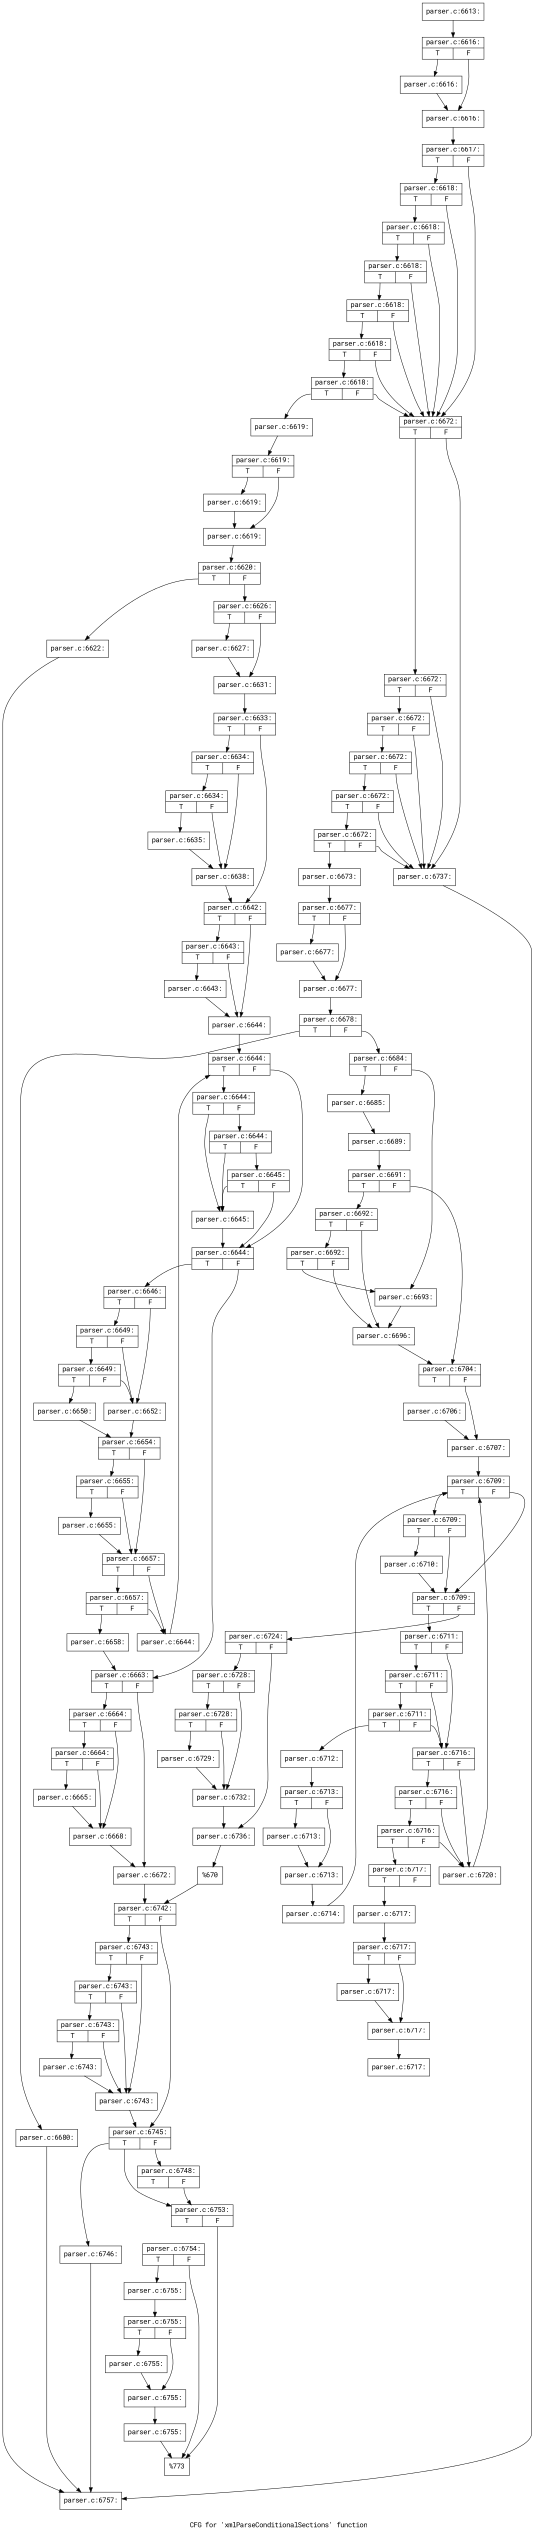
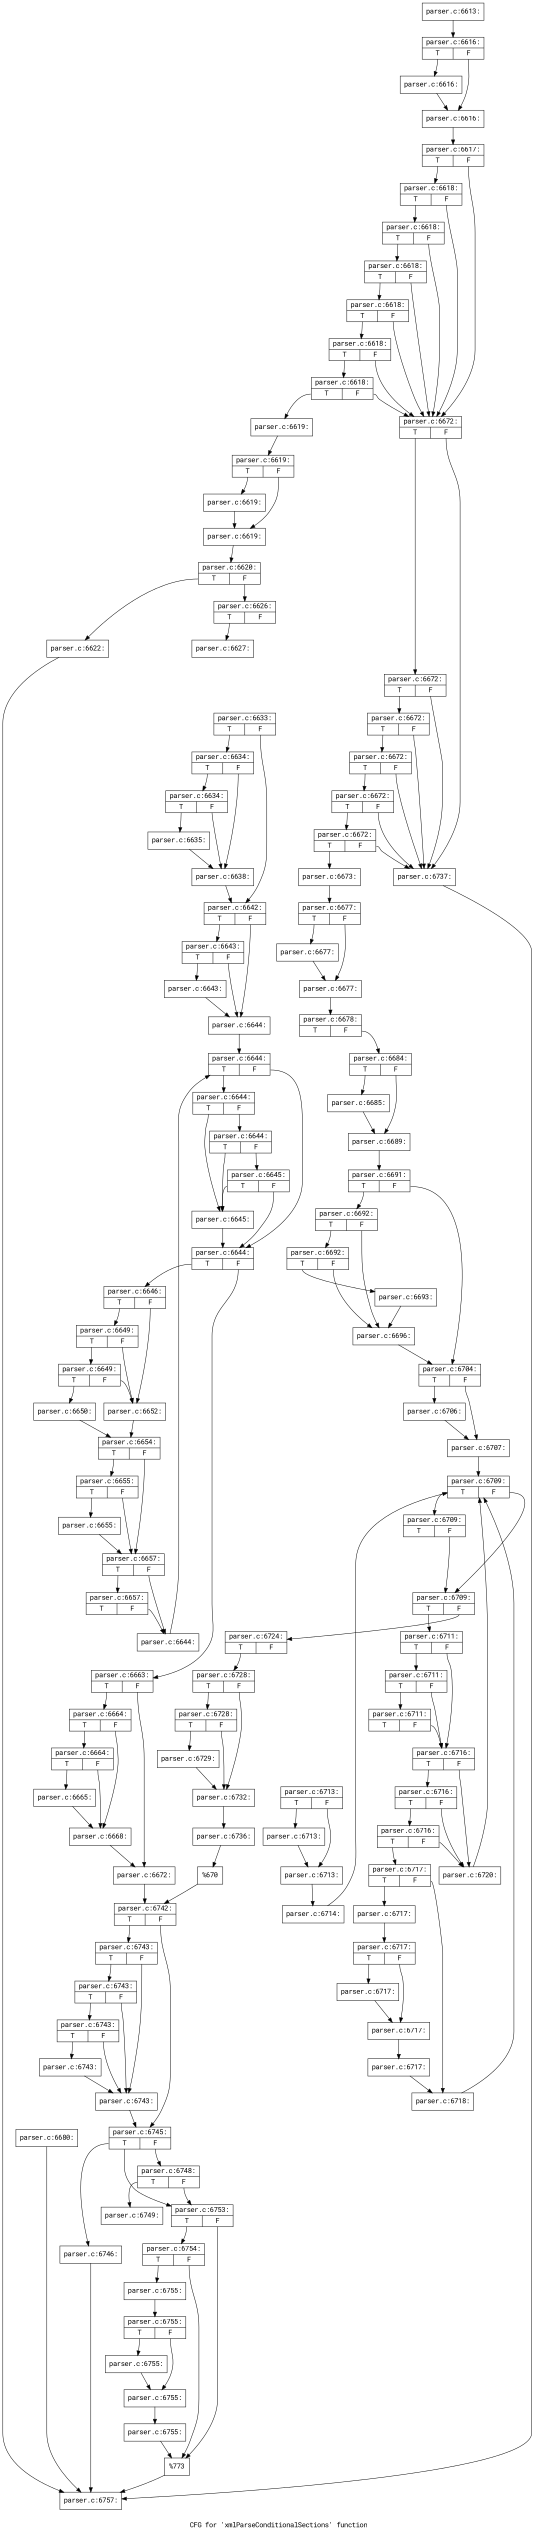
node "parser.c:6631:": removed
edge "parser.c:6684:" -> "parser.c:6693:": now "parser.c:6684:" -> "parser.c:6689:"
edge "parser.c:6704:" -> "parser.c:6706:": added
edge "parser.c:6678:" -> "parser.c:6680:": removed
node "parser.c:6710:": removed
node "parser.c:6658:": removed
edge "parser.c:6724:" -> "parser.c:6736:": removed
node "parser.c:6712:": removed
node "parser.c:6718:": added
node "parser.c:6749:": added
edge "parser.c:6753:" -> "parser.c:6754:": added
edge "%773" -> "parser.c:6757:": added
